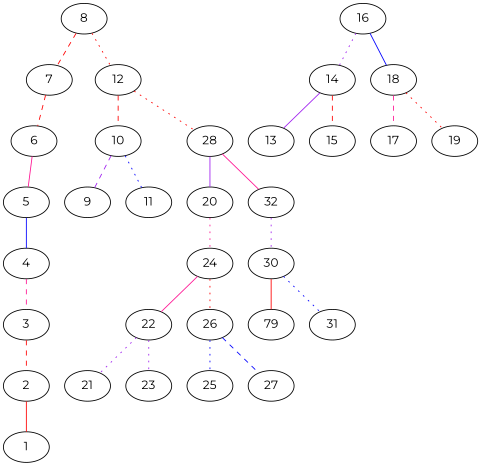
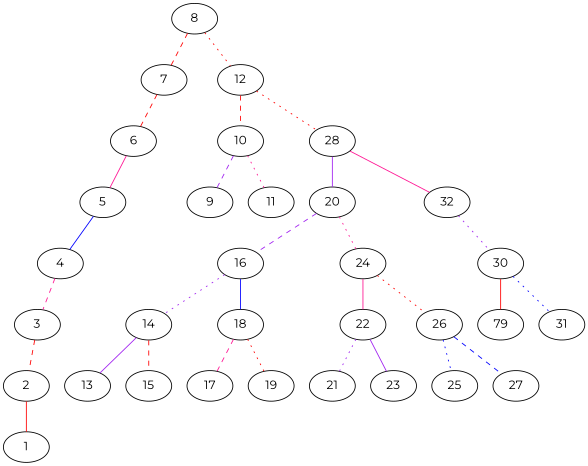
edge "10" -- "11": color blue -> deeppink
edge "20" -- "16": added
edge "22" -- "23": style dotted -> solid
